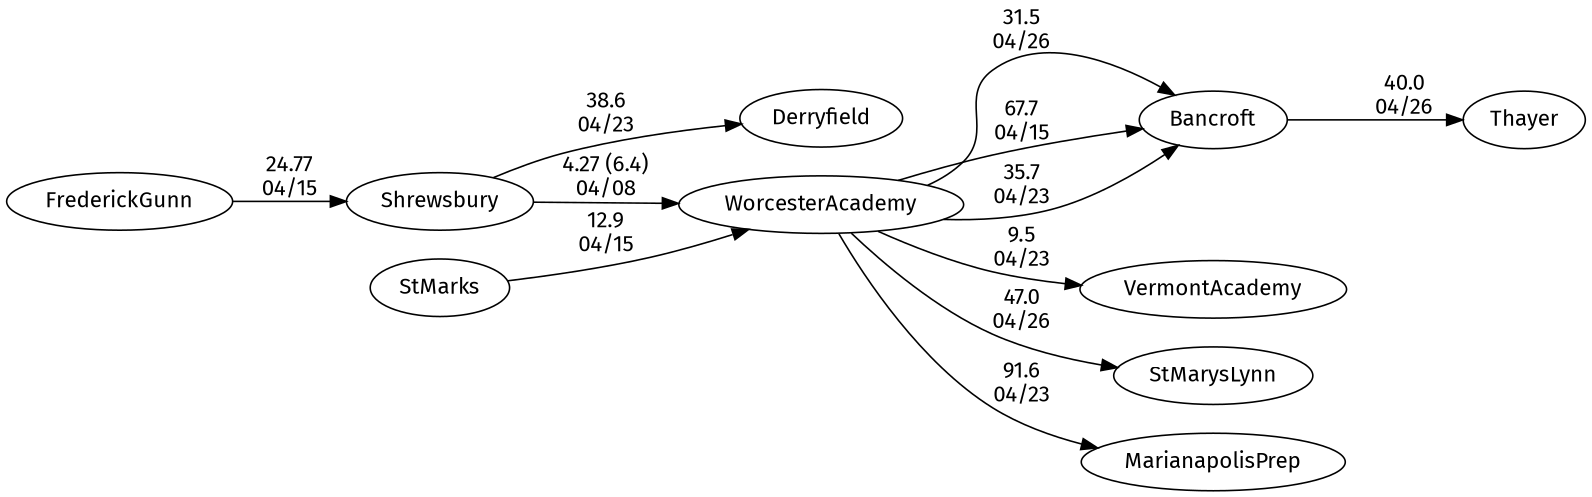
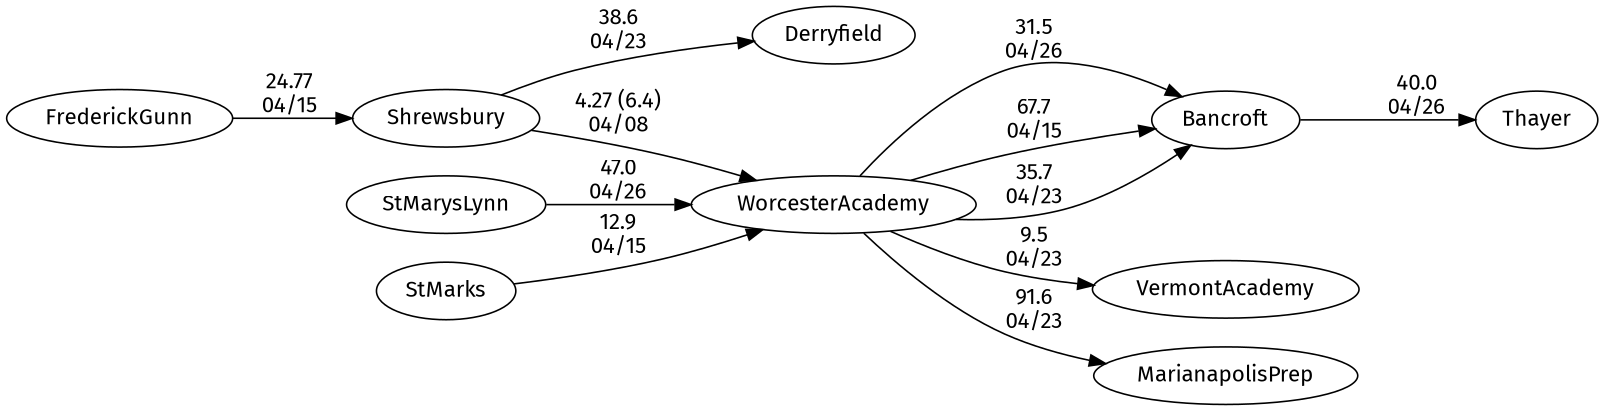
edge "WorcesterAcademy" -> "StMarysLynn": reversed
